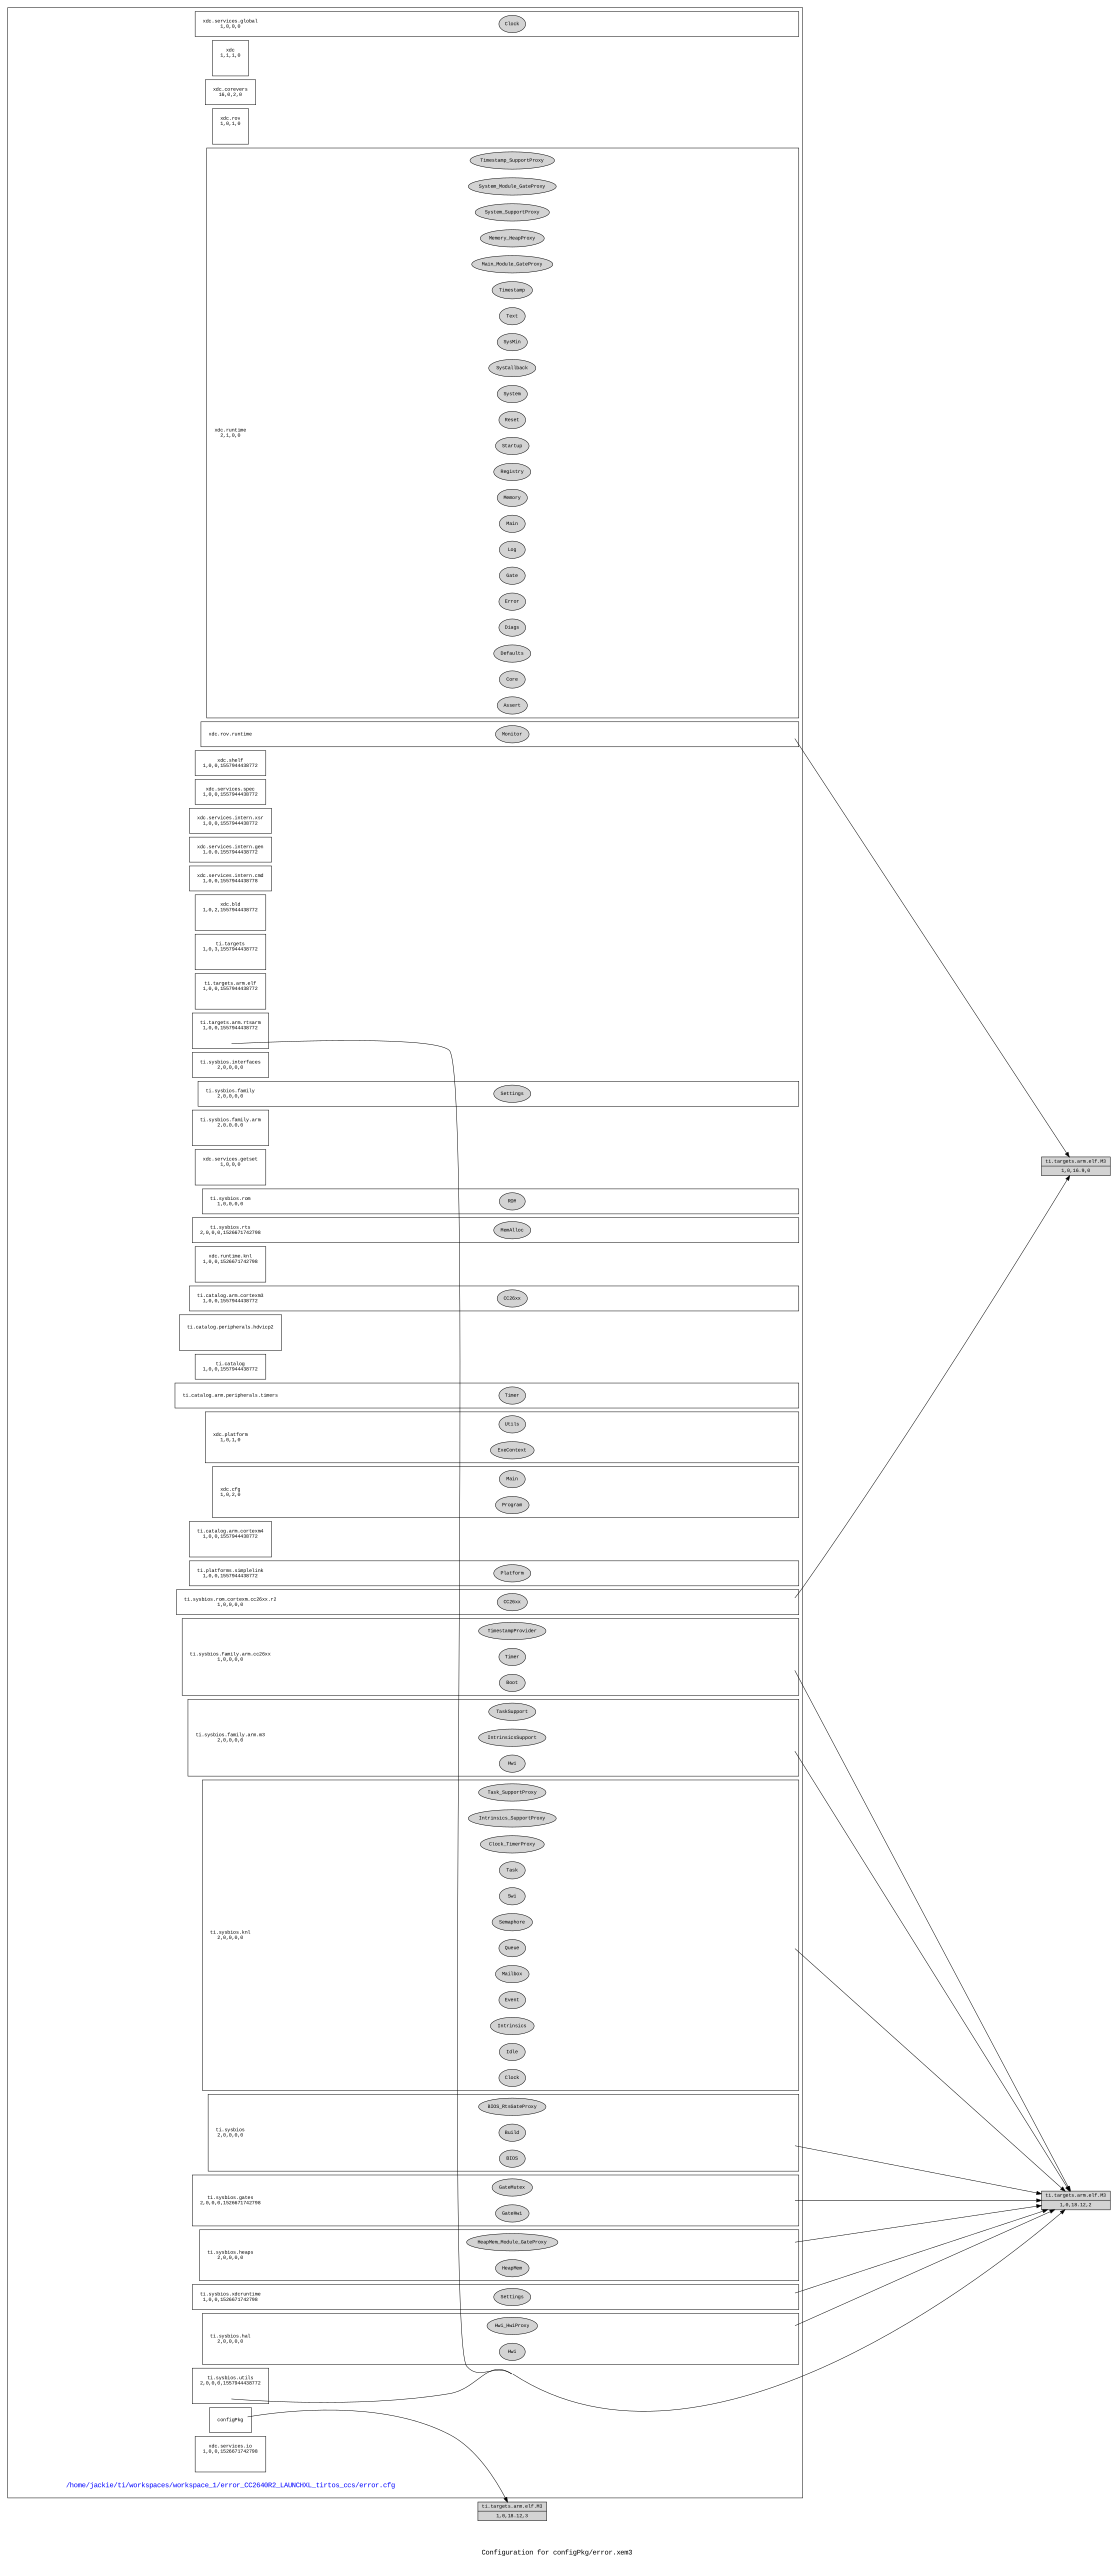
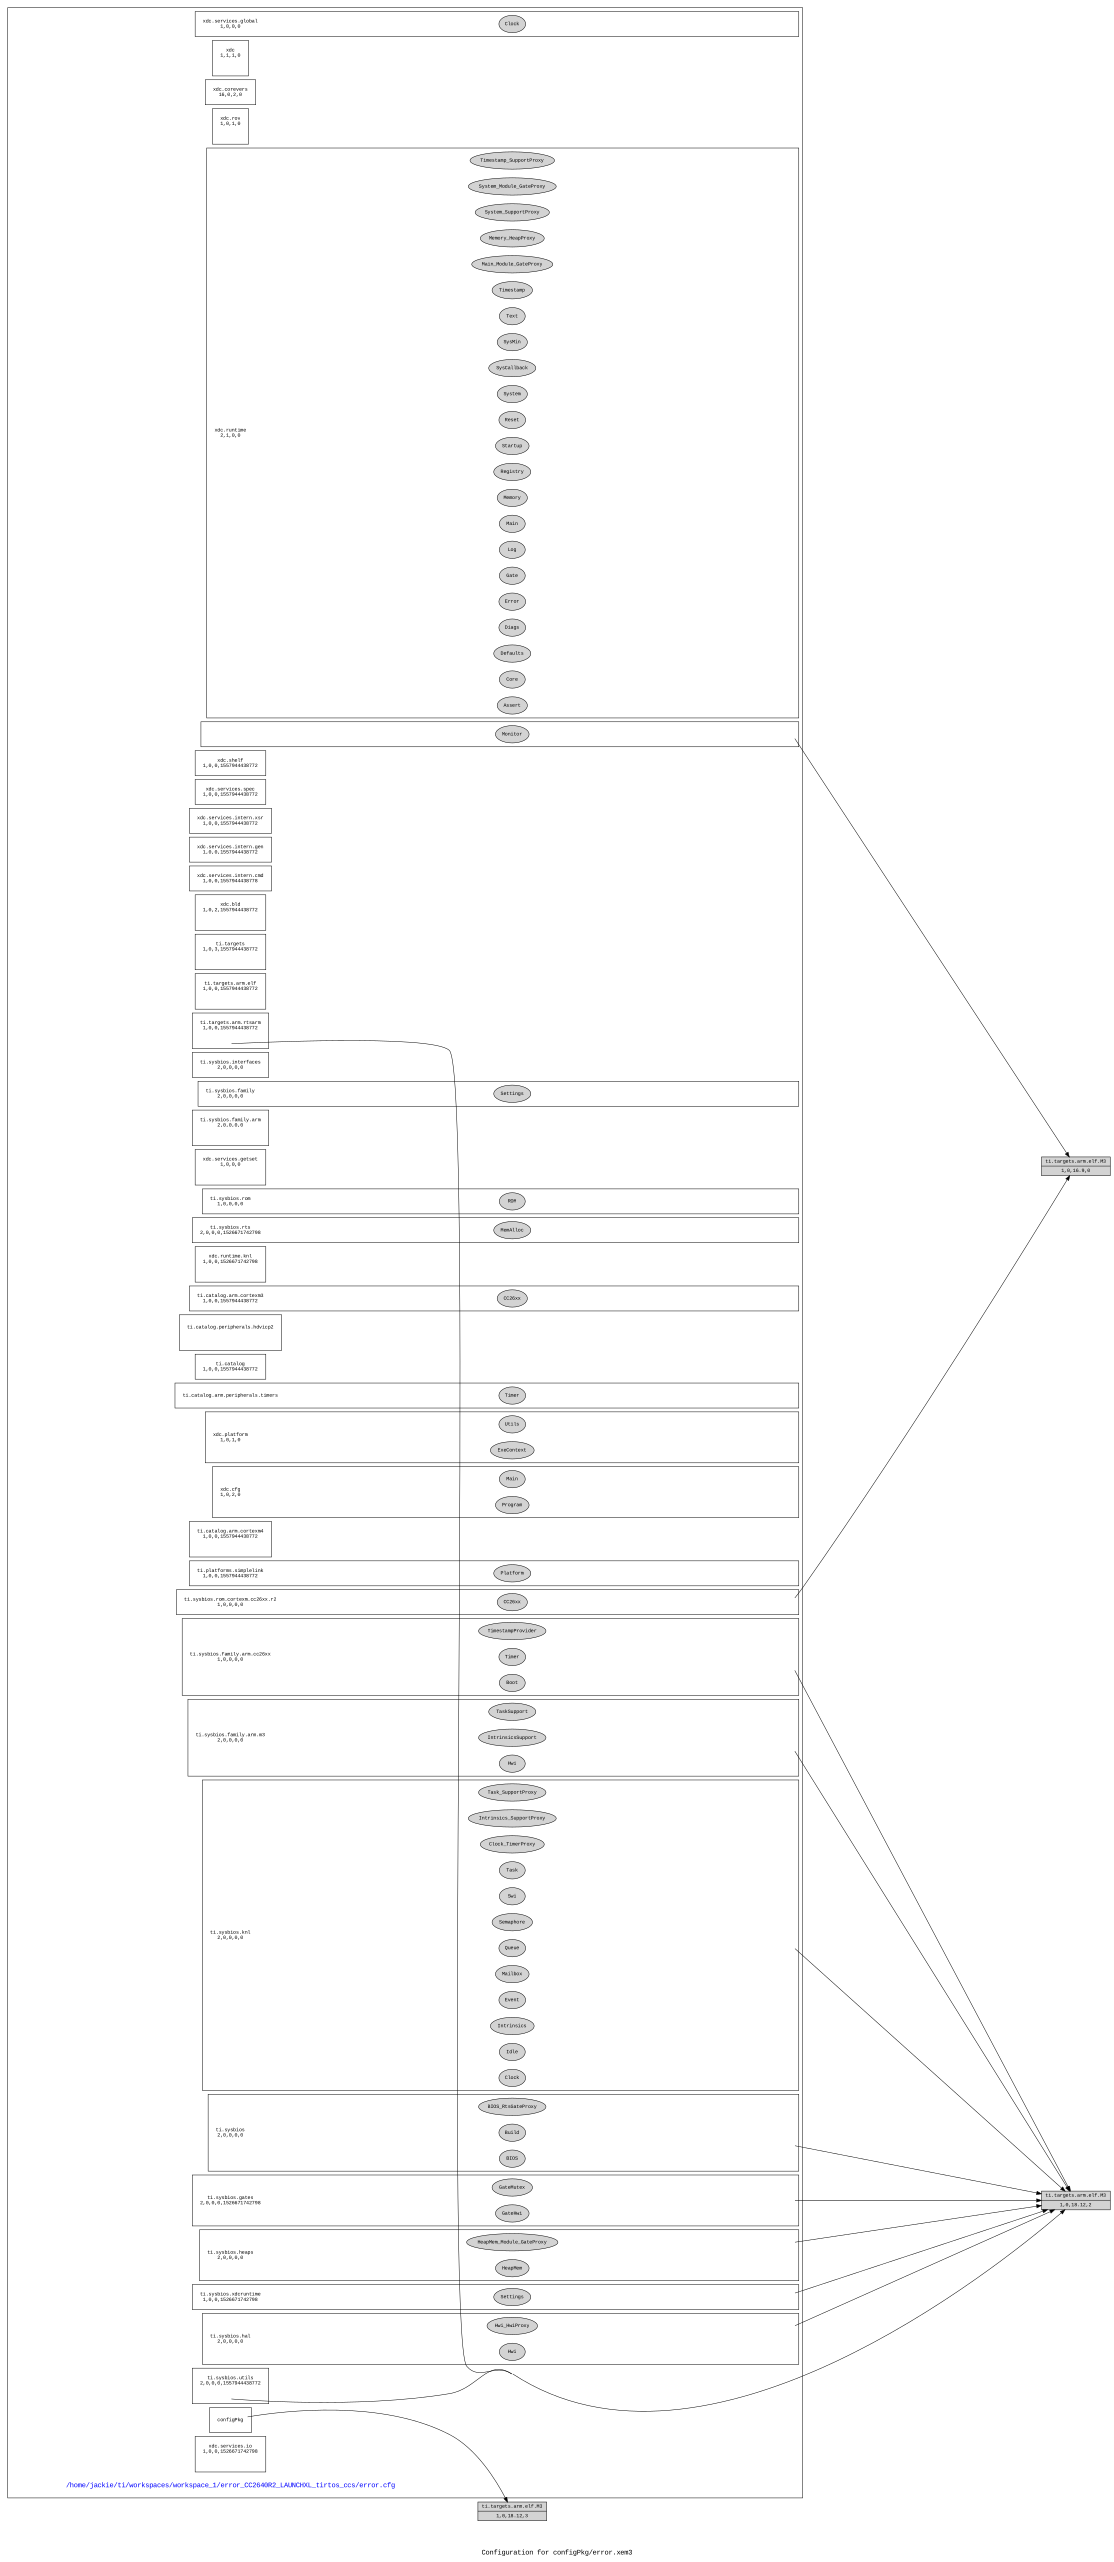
node "xdc.rov.runtime": removed
